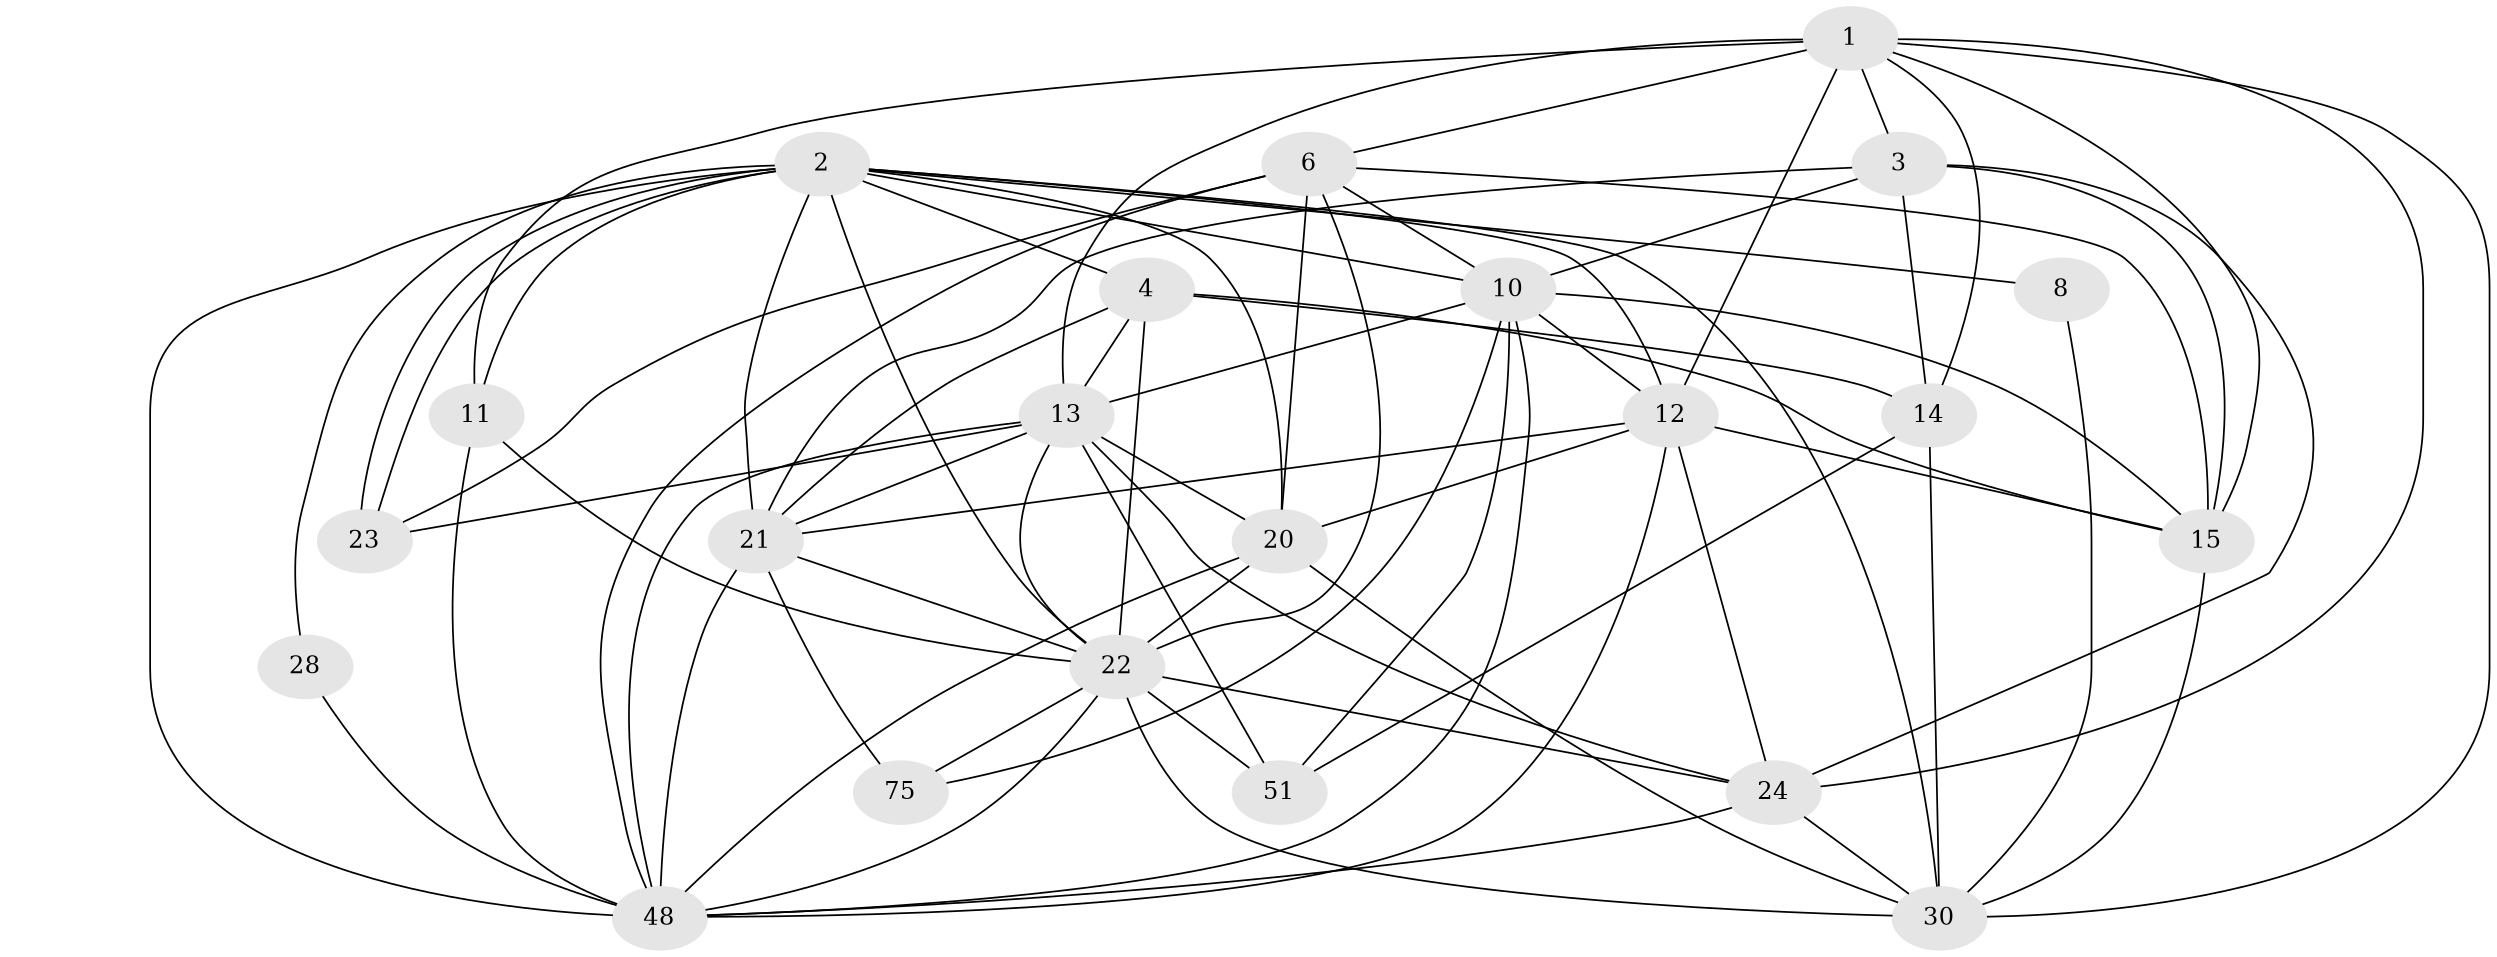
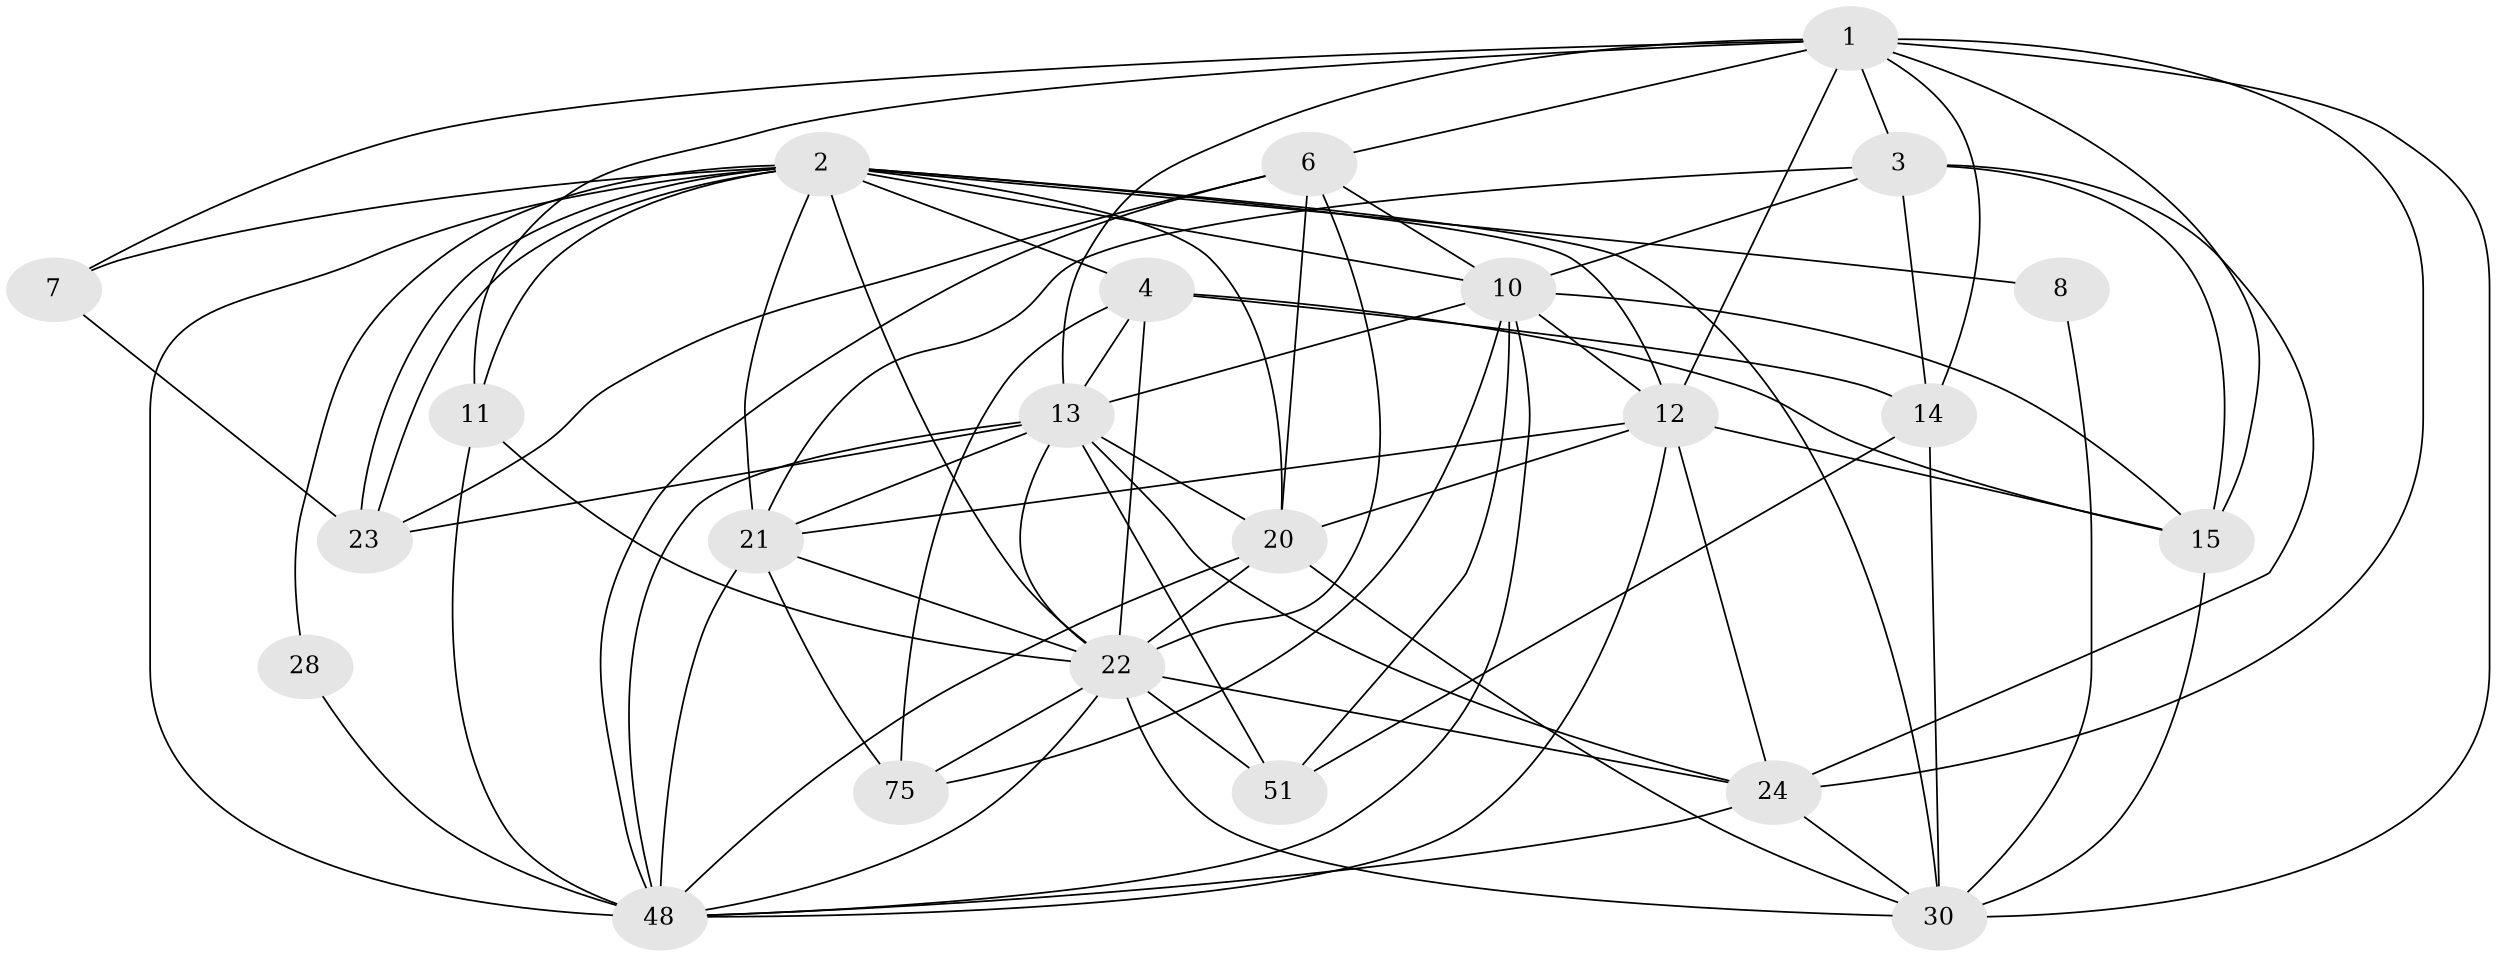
edge "6" -- "15": removed
node "7": added
edge "4" -- "21": now "4" -- "75"
